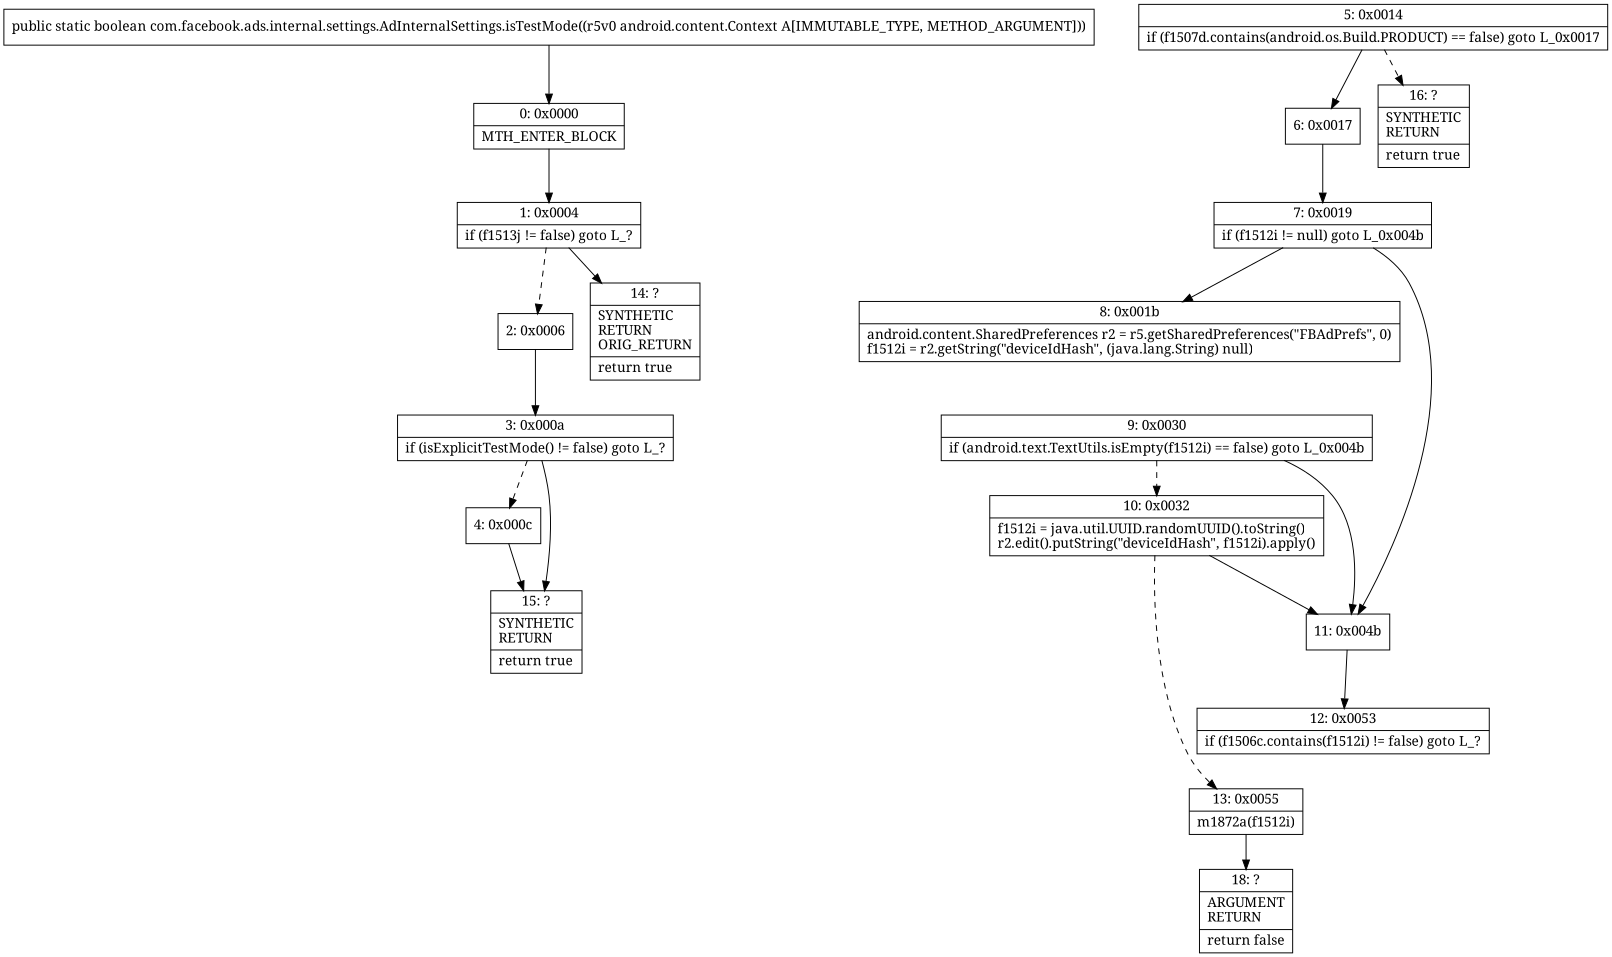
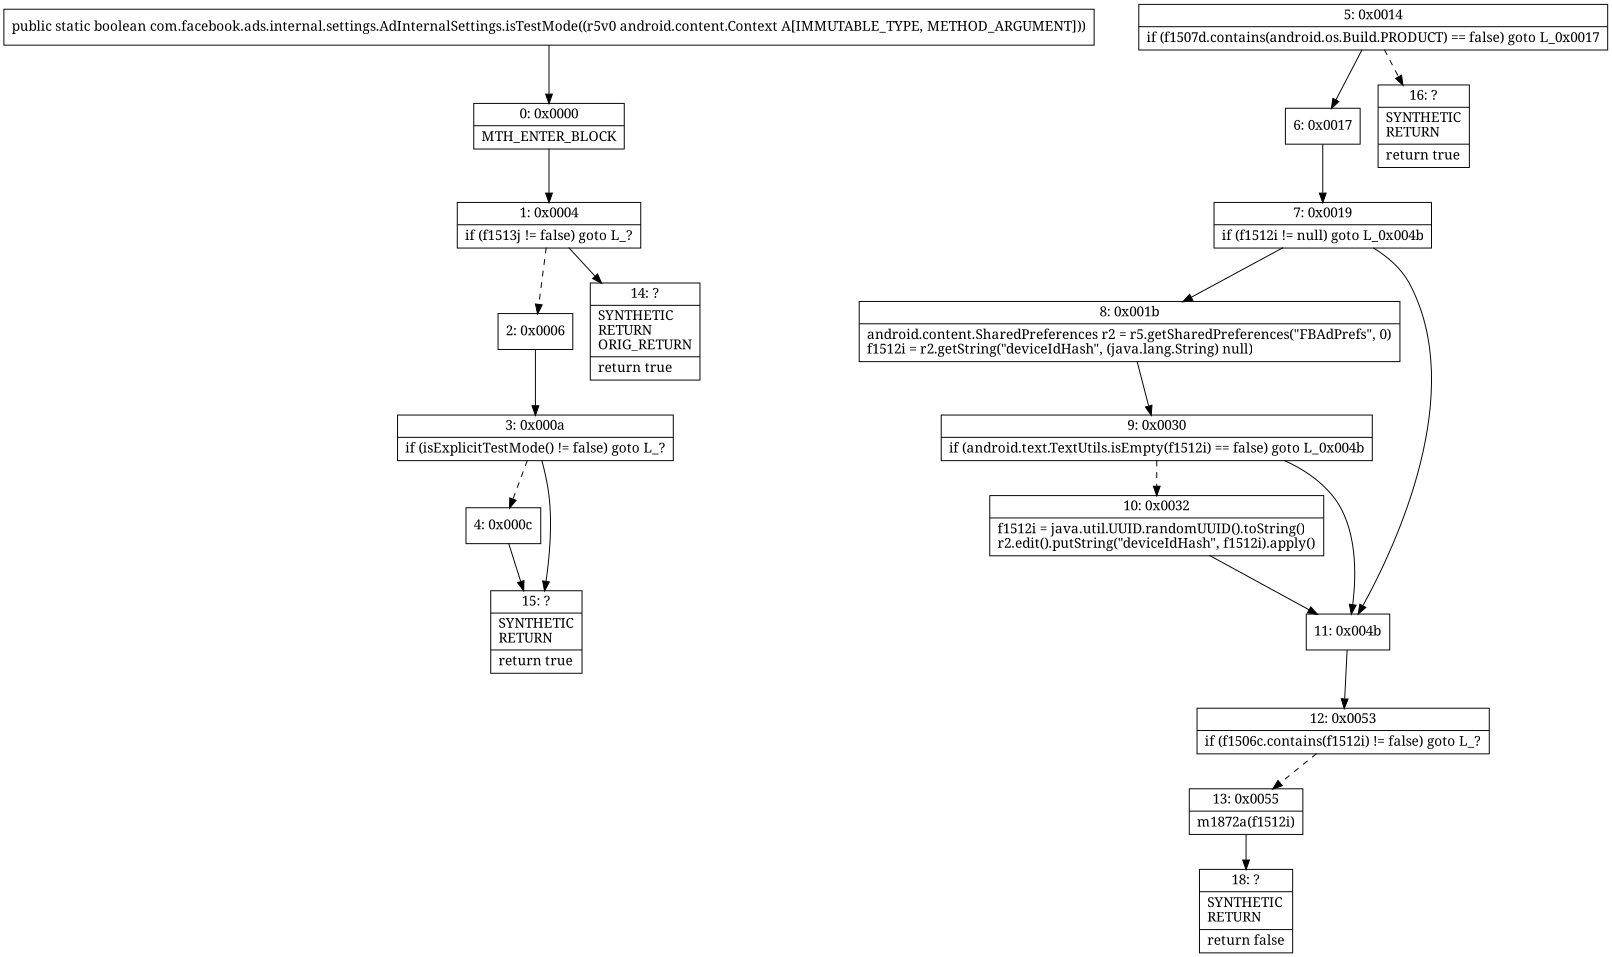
edge "8: 0x001b" -> "9: 0x0030": added
edge "10: 0x0032" -> "13: 0x0055": now "12: 0x0053" -> "13: 0x0055"
node "18: ?": text "ARGUMENT" -> "SYNTHETIC"
